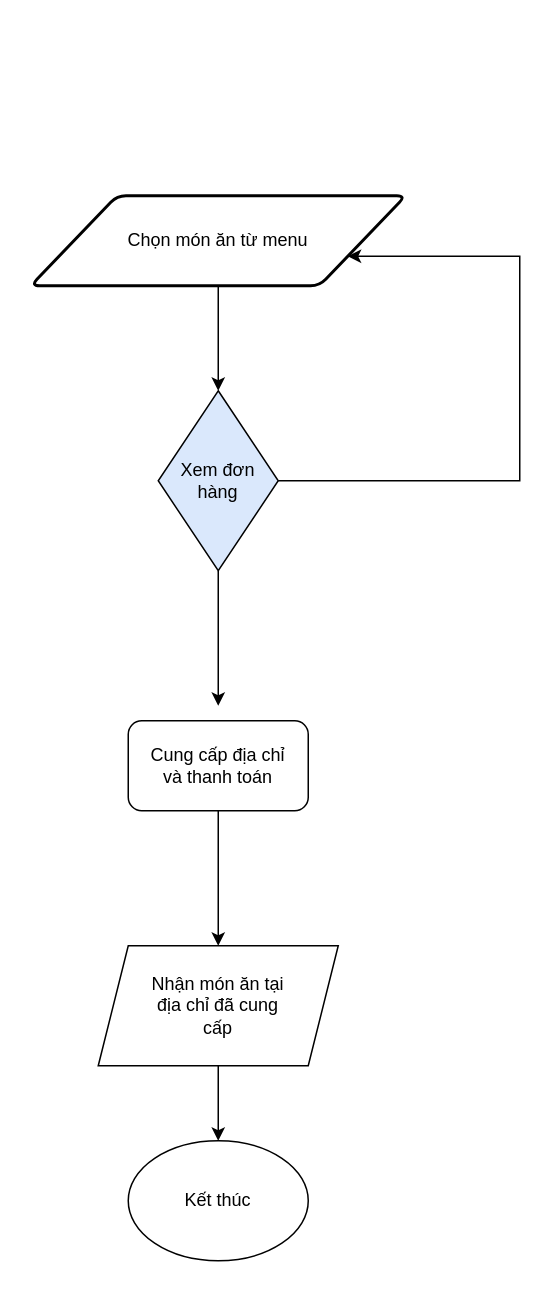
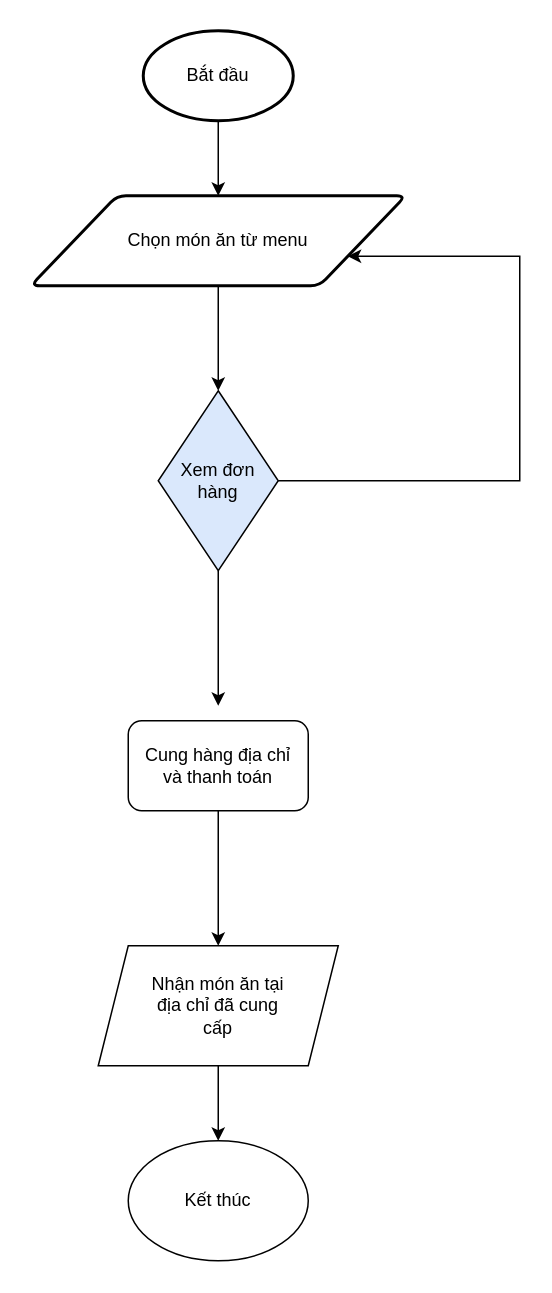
node "Bắt đầu": added
edge "Bắt đầu" -> "Chọn món ăn từ menu": added
node "Cung cấp địa chỉ và thanh toán": label "Cung cấp địa chỉ và thanh toán" -> "Cung hàng địa chỉ và thanh toán"
